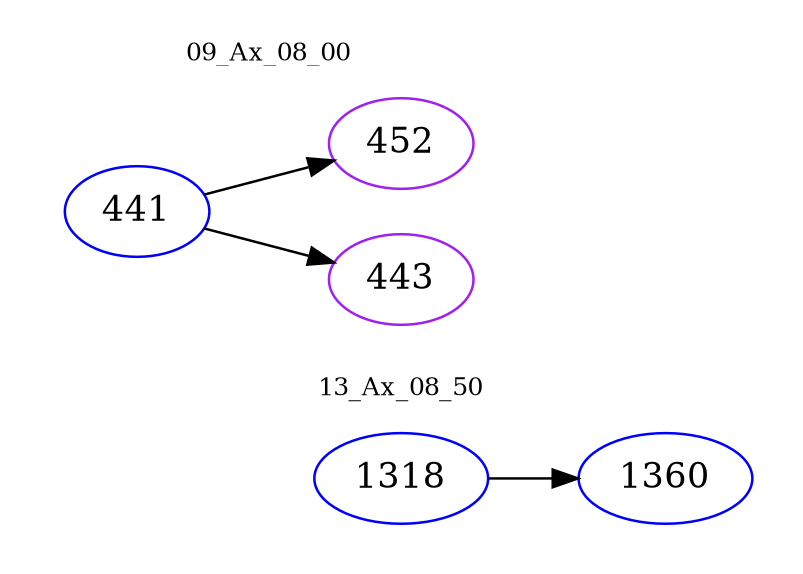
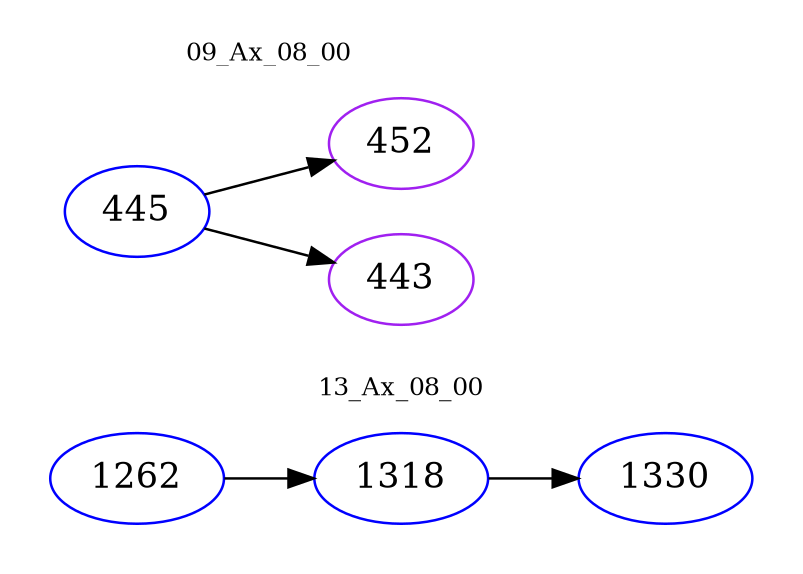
node "441": label "441" -> "445"
cluster "13_Ax_08_50": label "13_Ax_08_50" -> "13_Ax_08_00"
node "1262": added
node "1360": label "1360" -> "1330"
